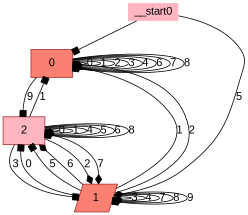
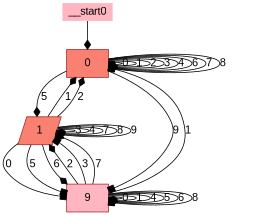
edge "__start0" -> "0": arrowhead box -> diamond
edge "__start0" -> "1": now "0" -> "1"
node "2": label "2" -> "9"
